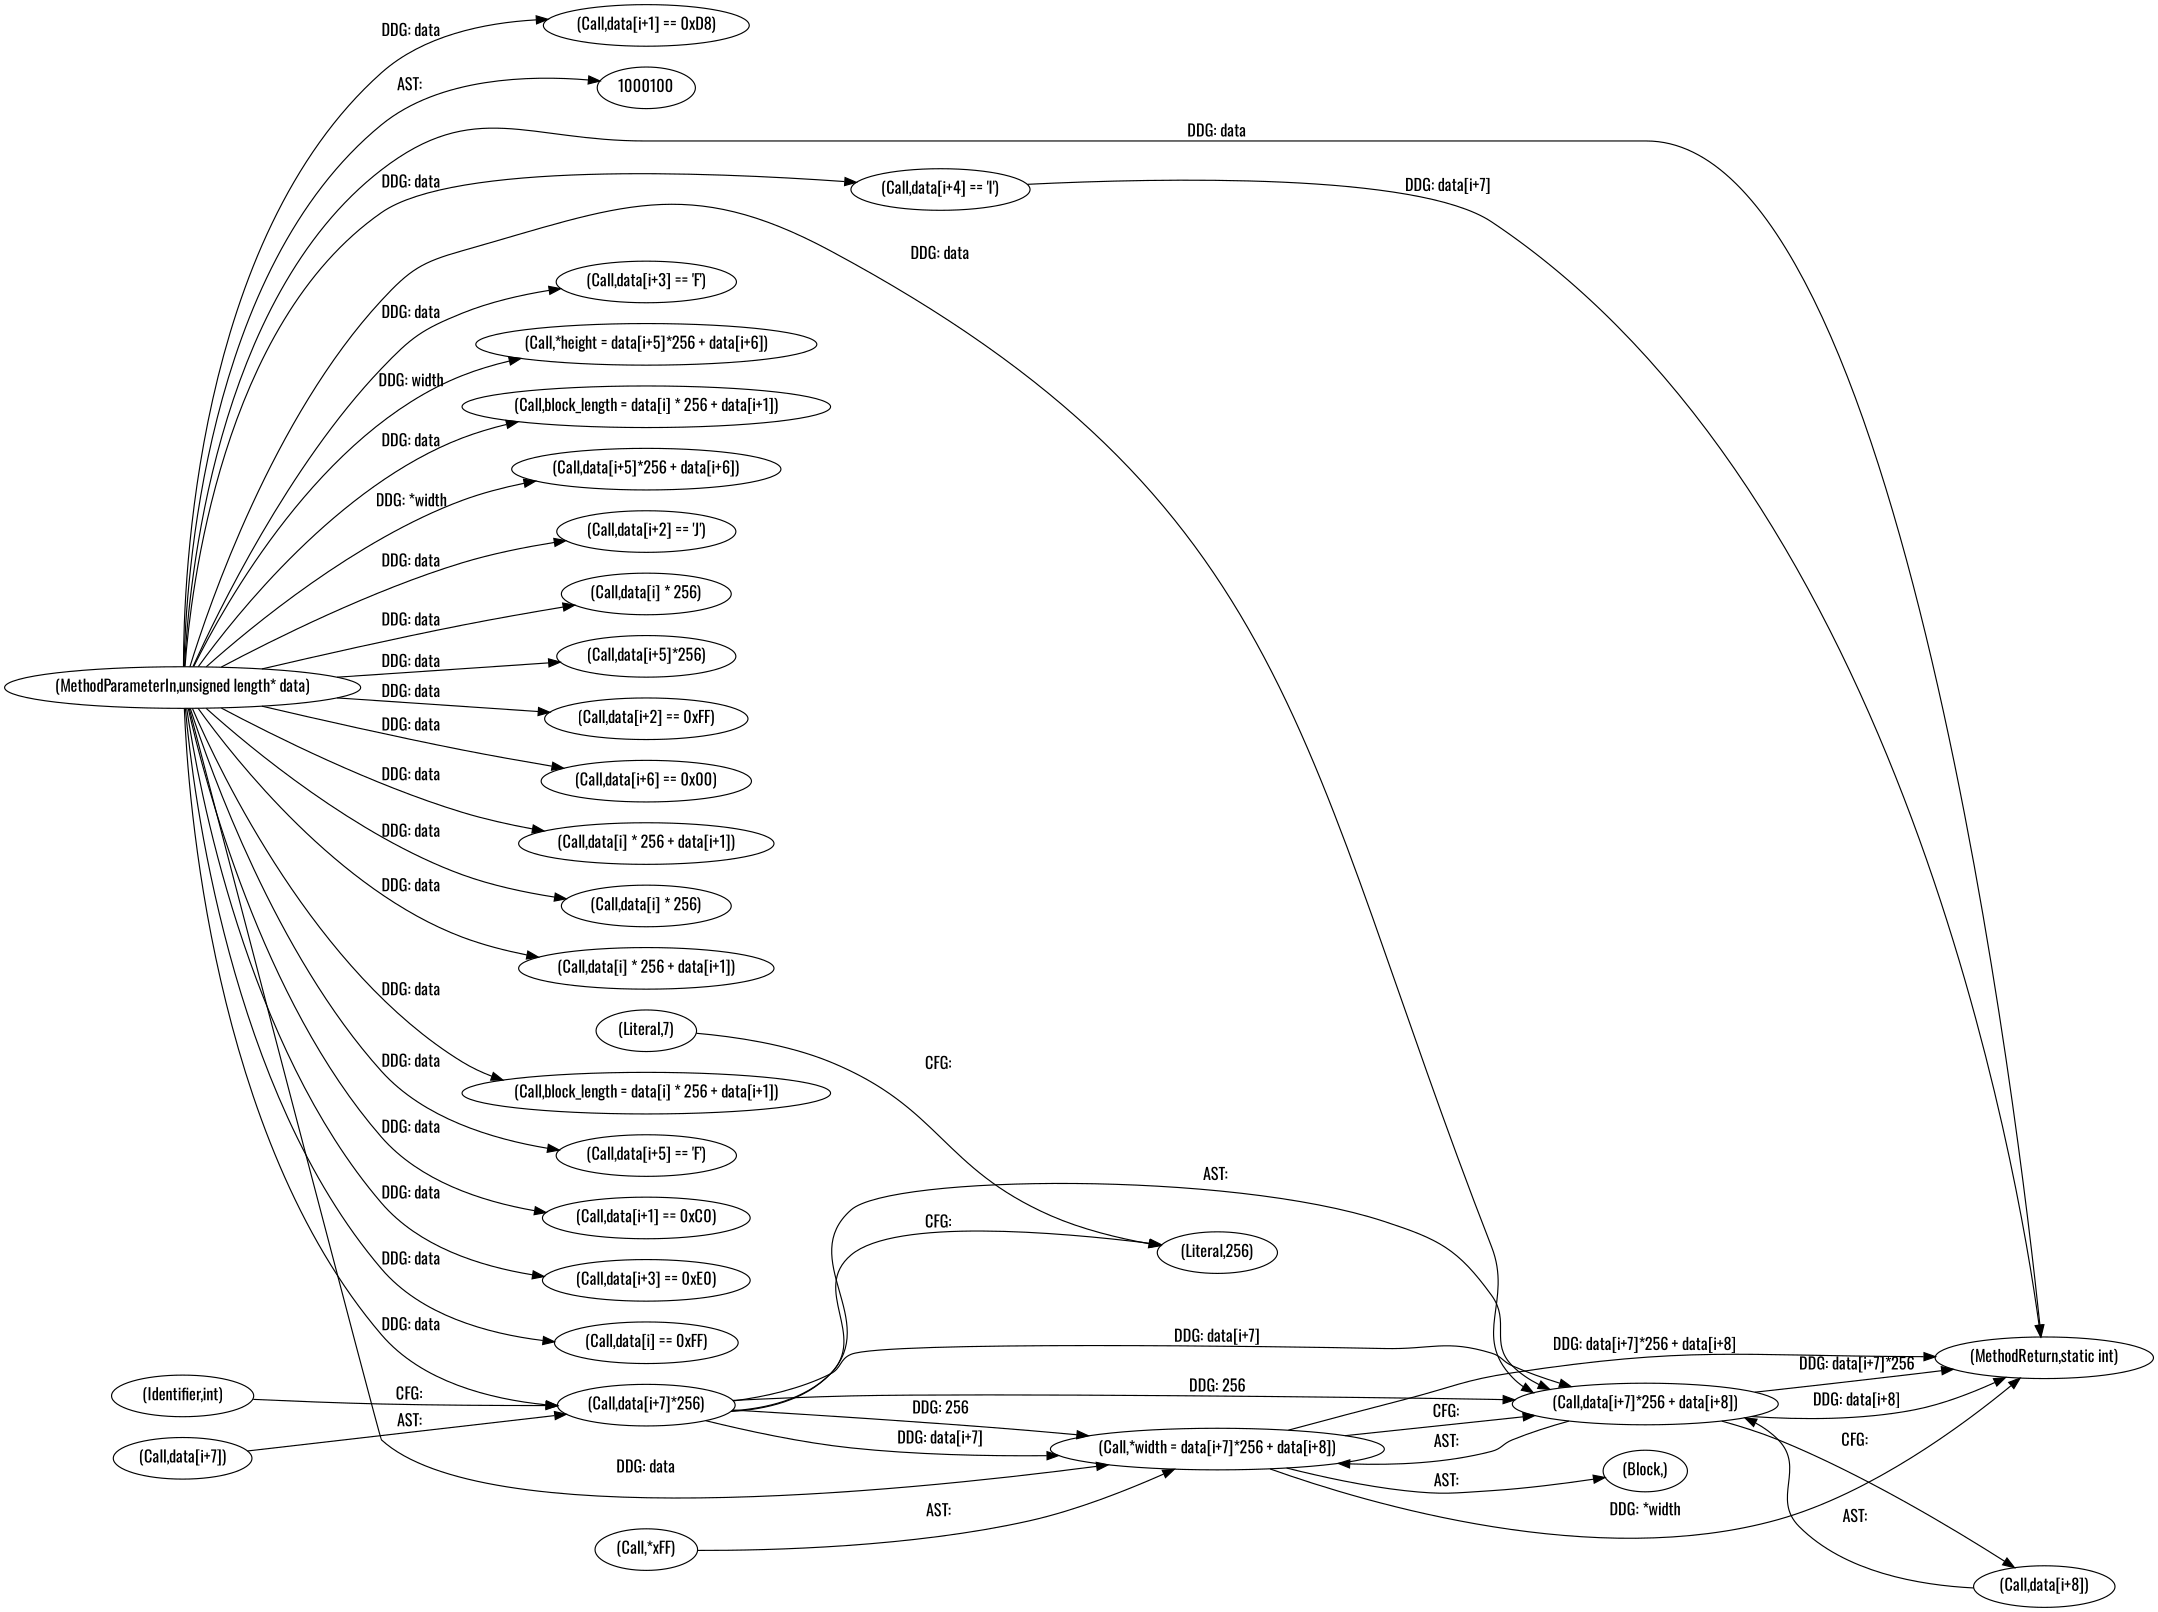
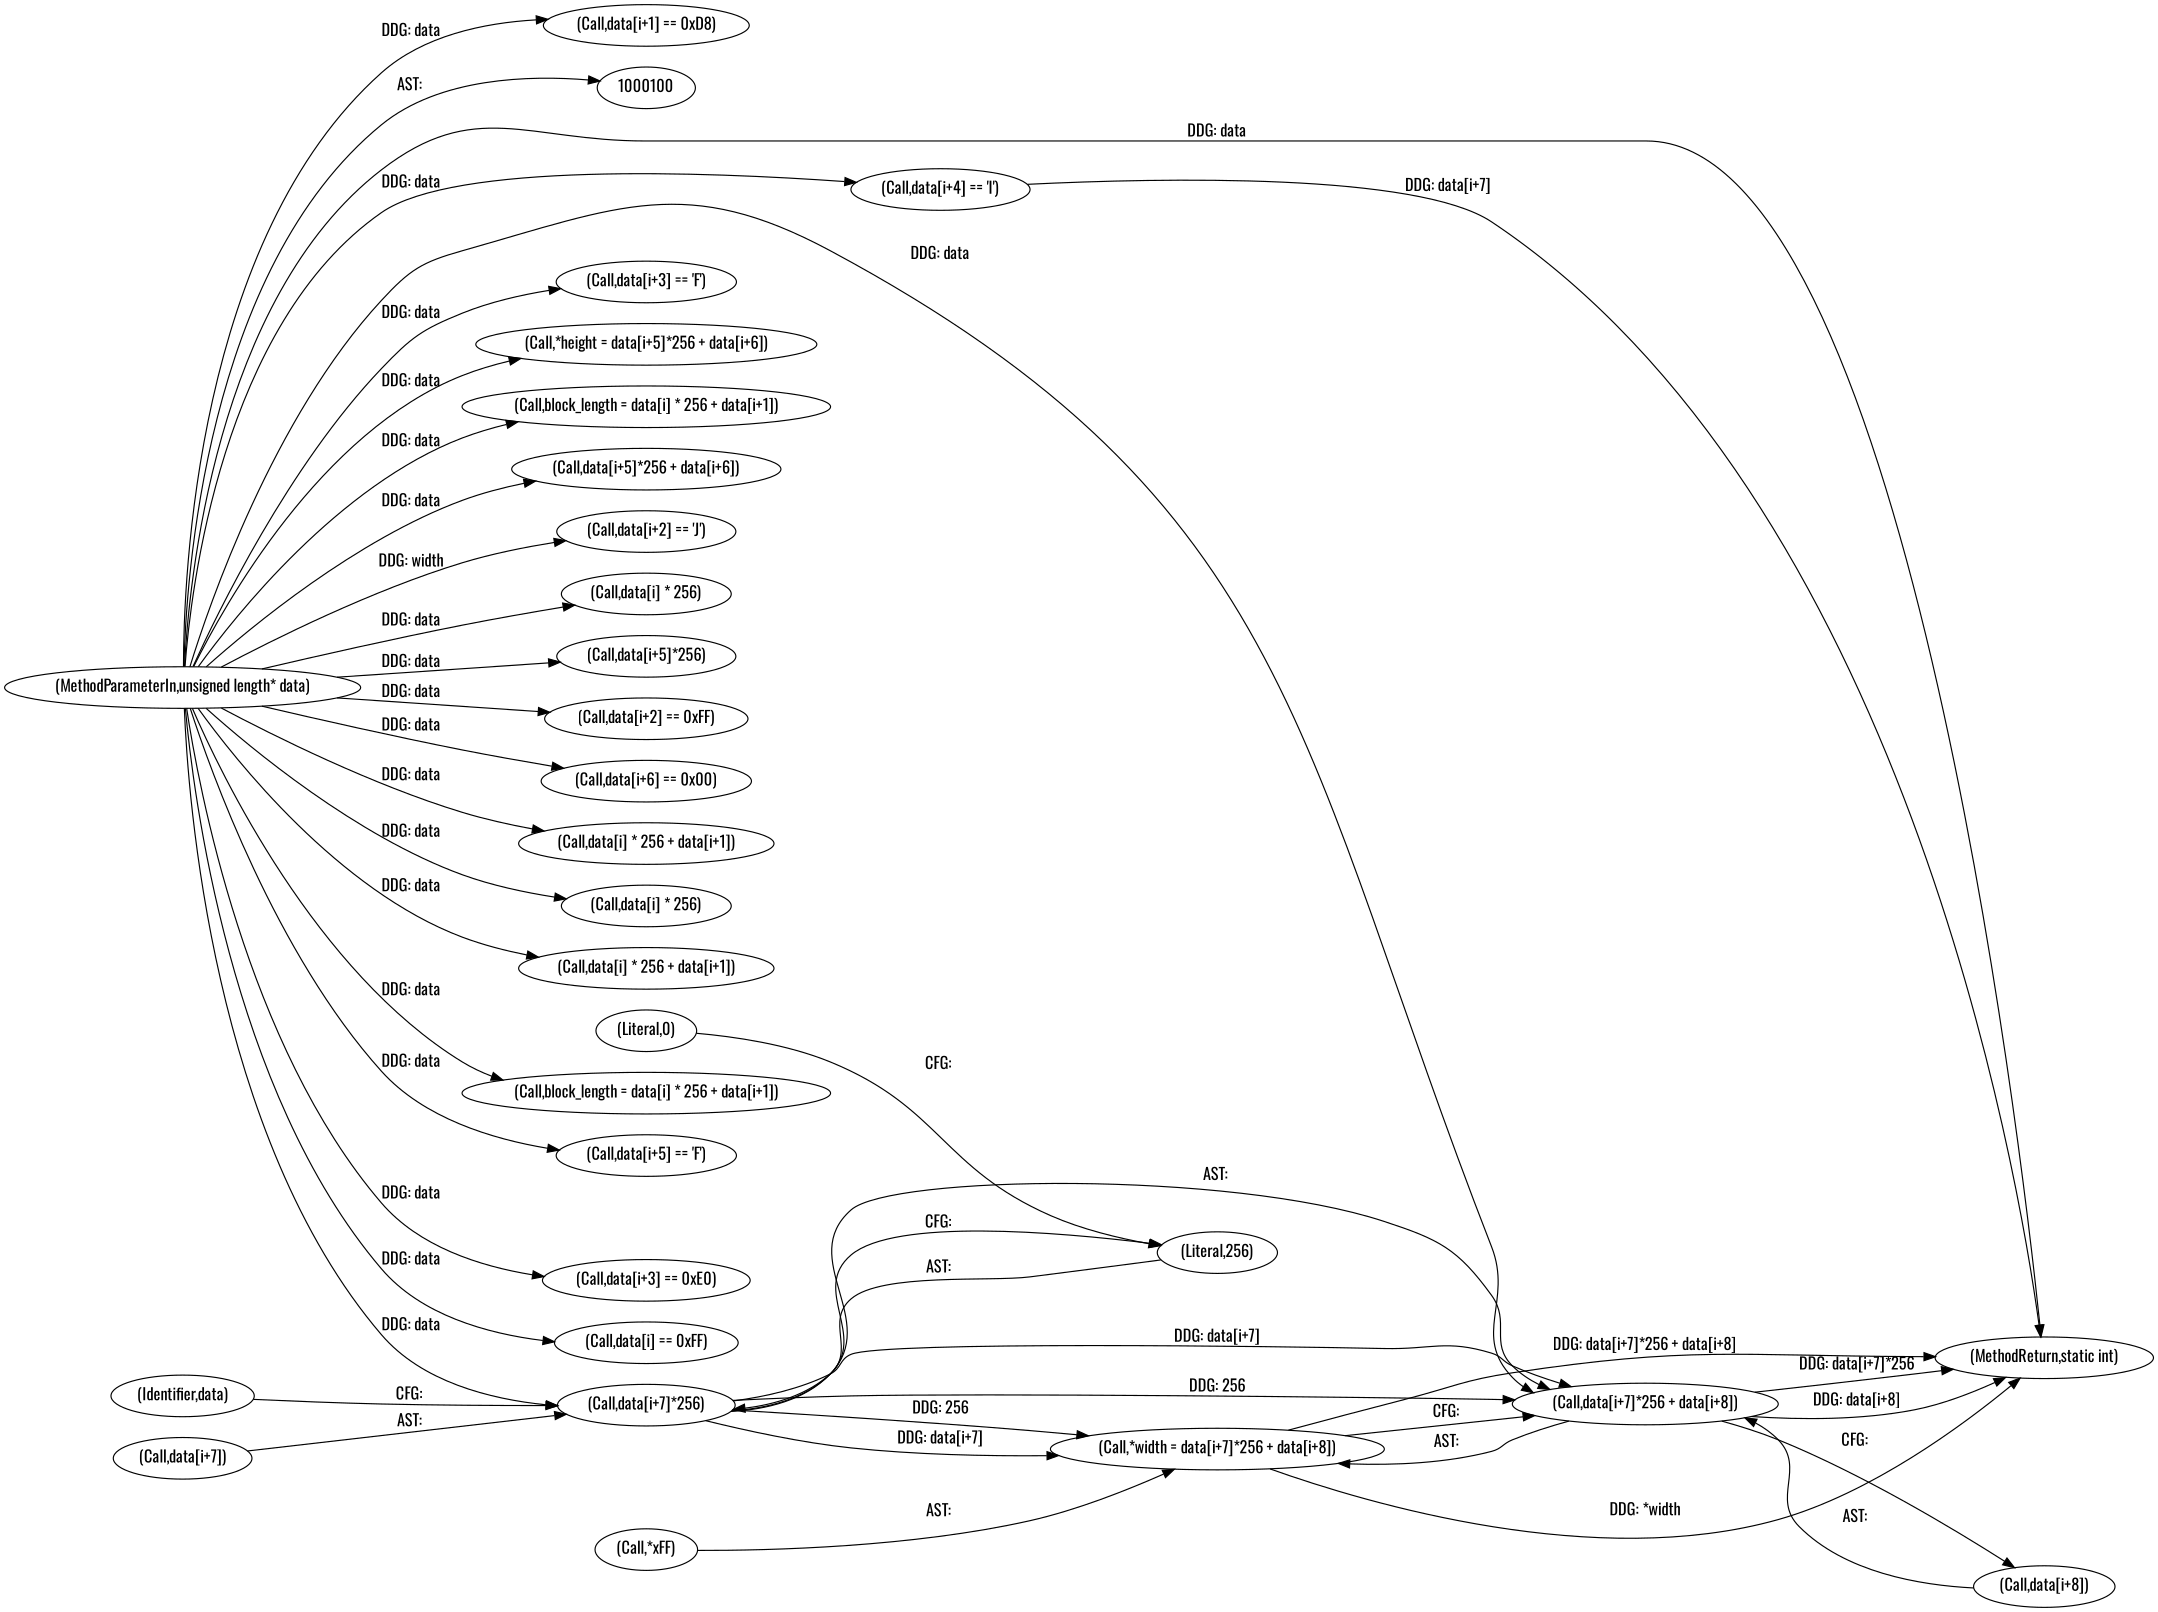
edge "(MethodParameterIn,unsigned length* data)" -> "(Call,*height = data[i+5]*256 + data[i+6])": label "DDG: width" -> "DDG: data"
edge "(MethodParameterIn,unsigned length* data)" -> "(Call,data[i+5]*256 + data[i+6])": label "DDG: *width" -> "DDG: data"
edge "(MethodParameterIn,unsigned length* data)" -> "(Call,data[i+2] == 'J')": label "DDG: data" -> "DDG: width"
node "(Literal,7)": label "(Literal,7)" -> "(Literal,0)"
node "(Call,data[i+1] == 0xC0)": removed
edge "(Literal,256)" -> "(Call,data[i+7]*256)": added, label "AST:"
node "(Identifier,int)": label "(Identifier,int)" -> "(Identifier,data)"
edge "(MethodParameterIn,unsigned length* data)" -> "(Call,*width = data[i+7]*256 + data[i+8])": removed, label "DDG: data"
node "(Block,)": removed
